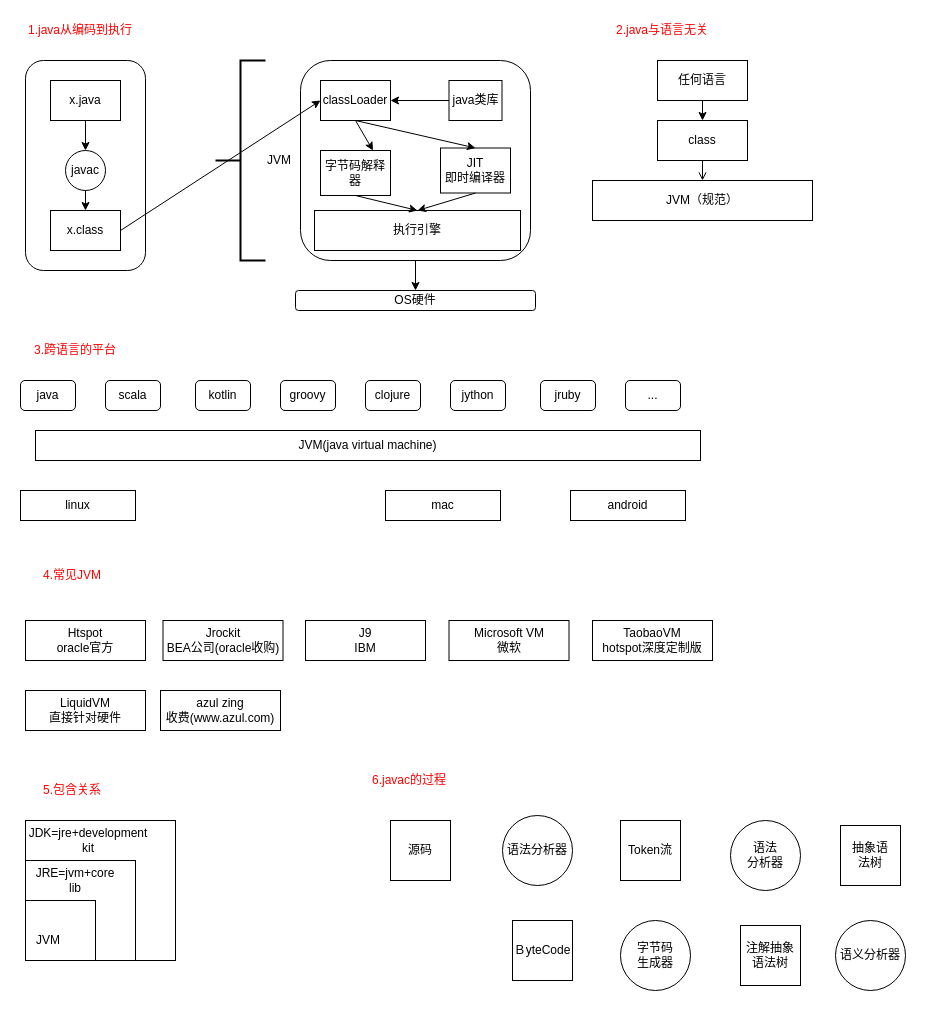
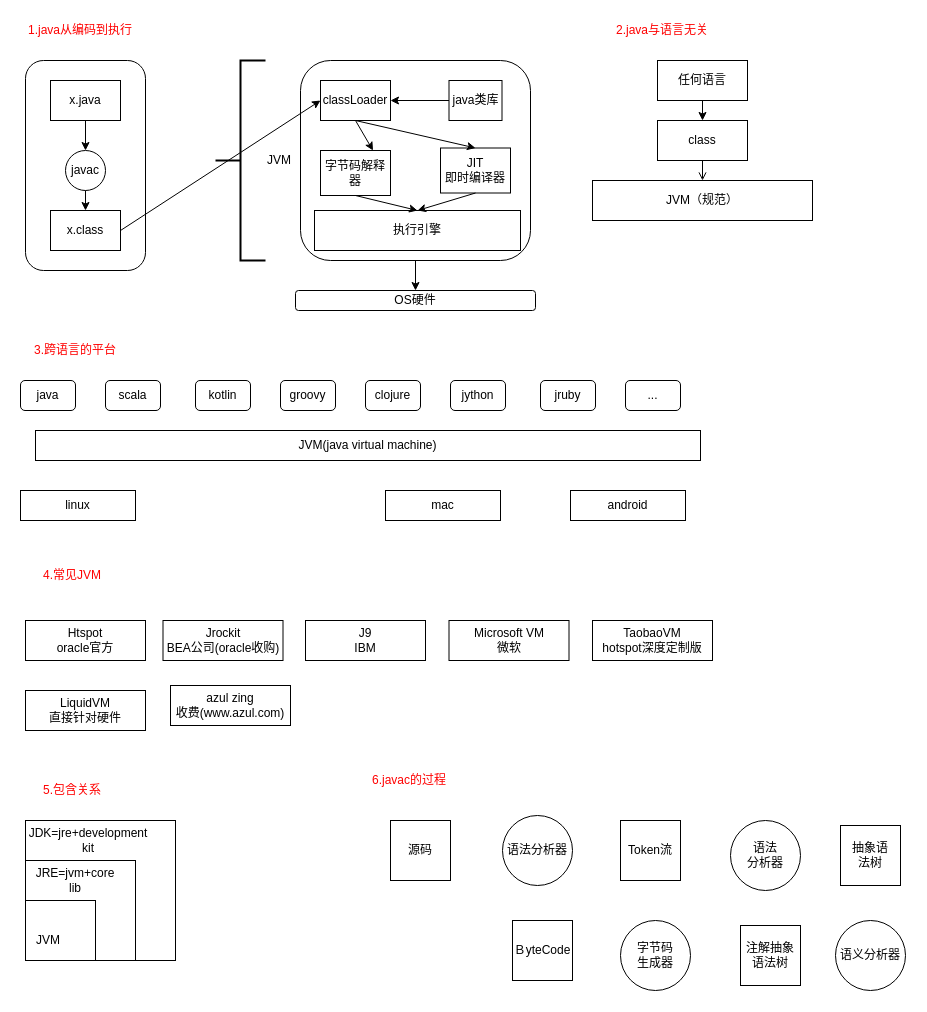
node "azul zing 收费(www.azul.com)": moved (221, 711) -> (231, 706)
